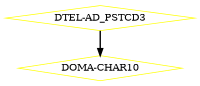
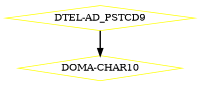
node "DTEL-AD_PSTCD3": label "DTEL-AD_PSTCD3" -> "DTEL-AD_PSTCD9"
